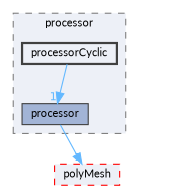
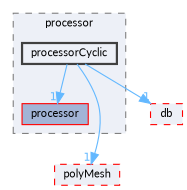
node "processor": color grey25 -> red
node "db": added
edge "processor" -> "polyMesh": now "processorCyclic" -> "polyMesh"
